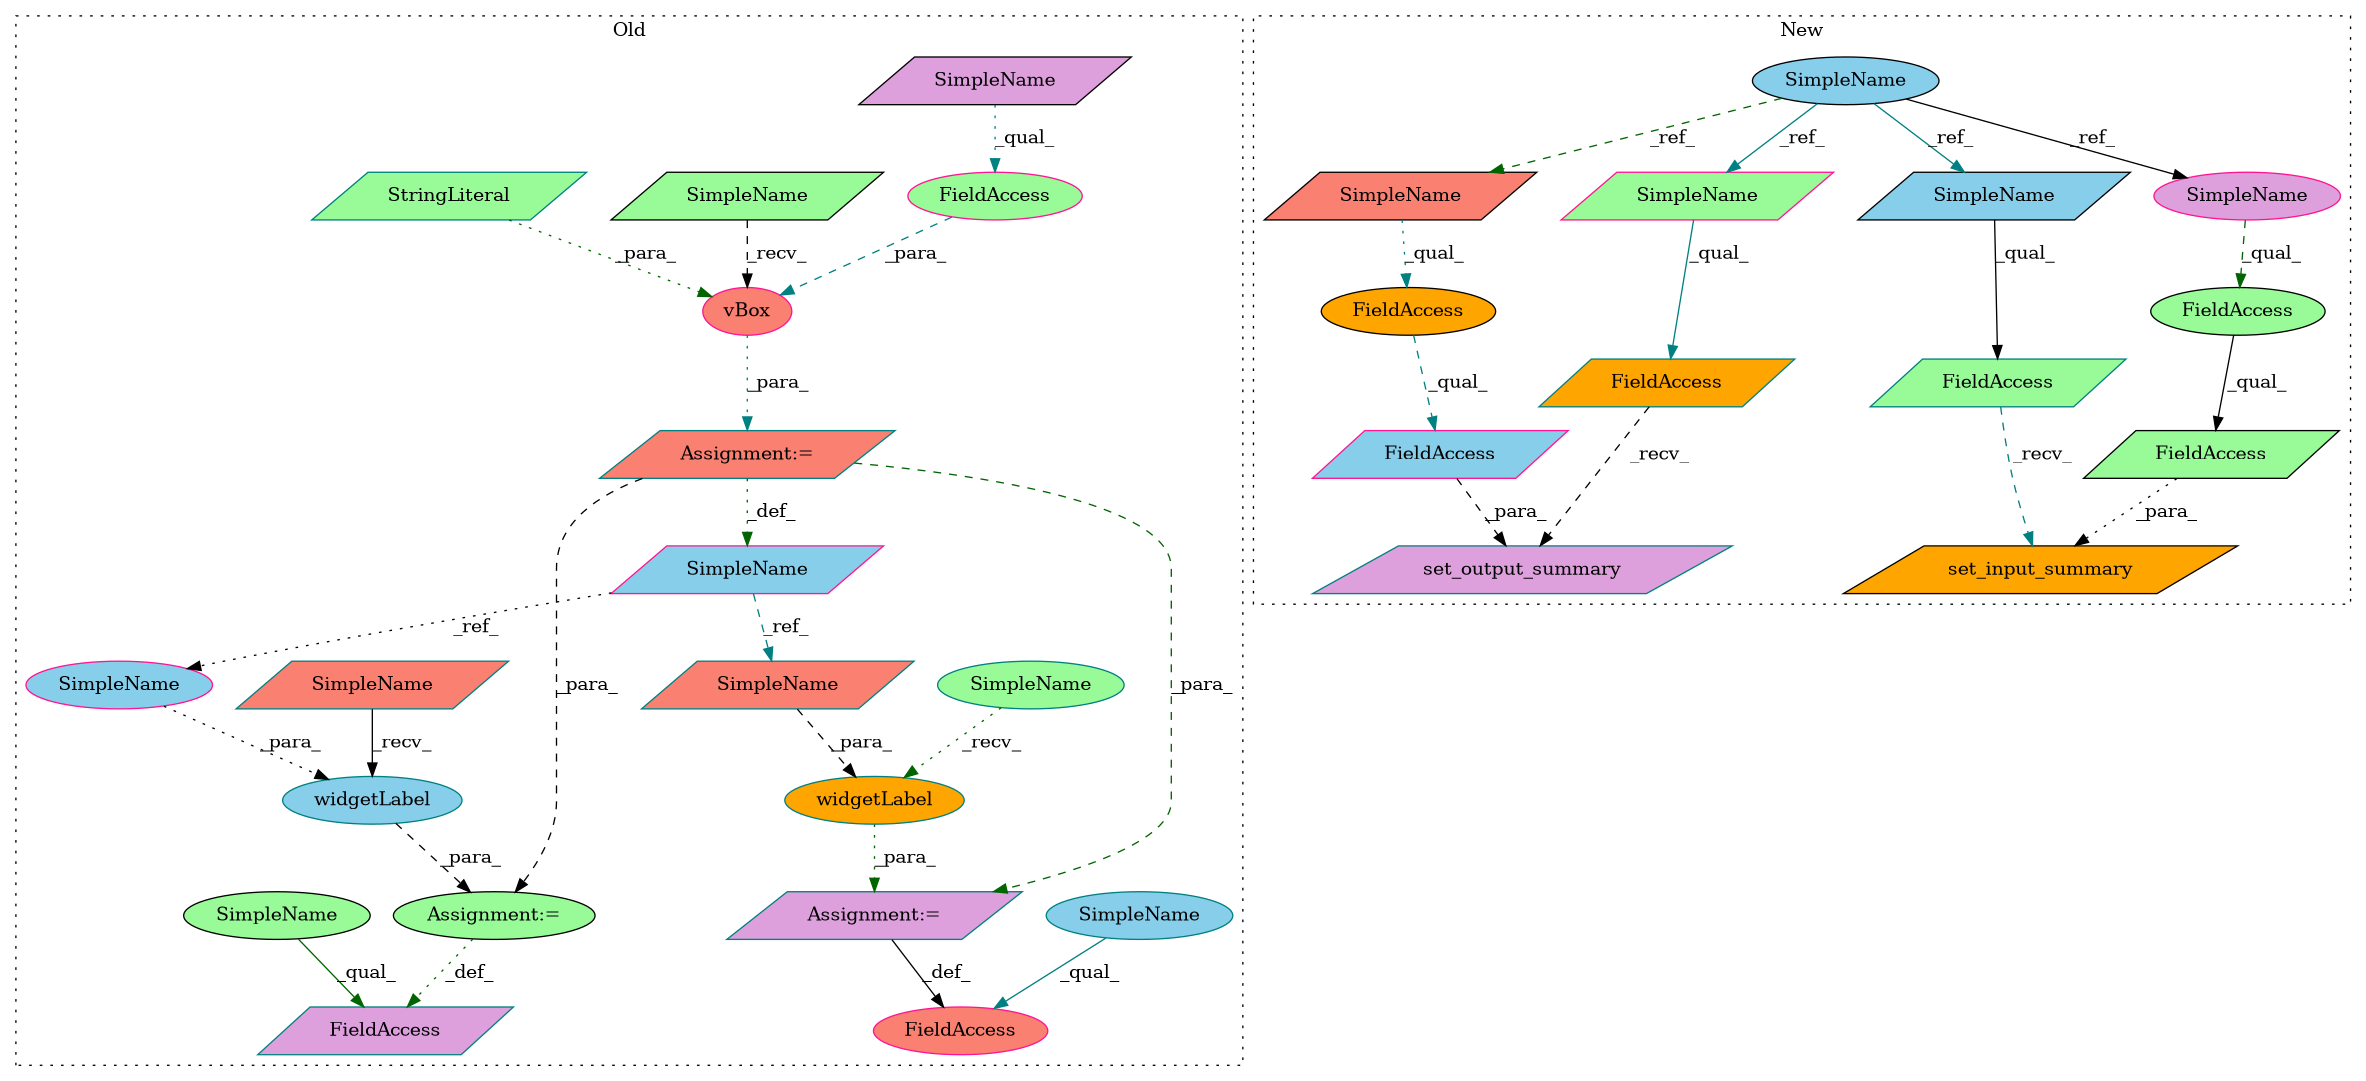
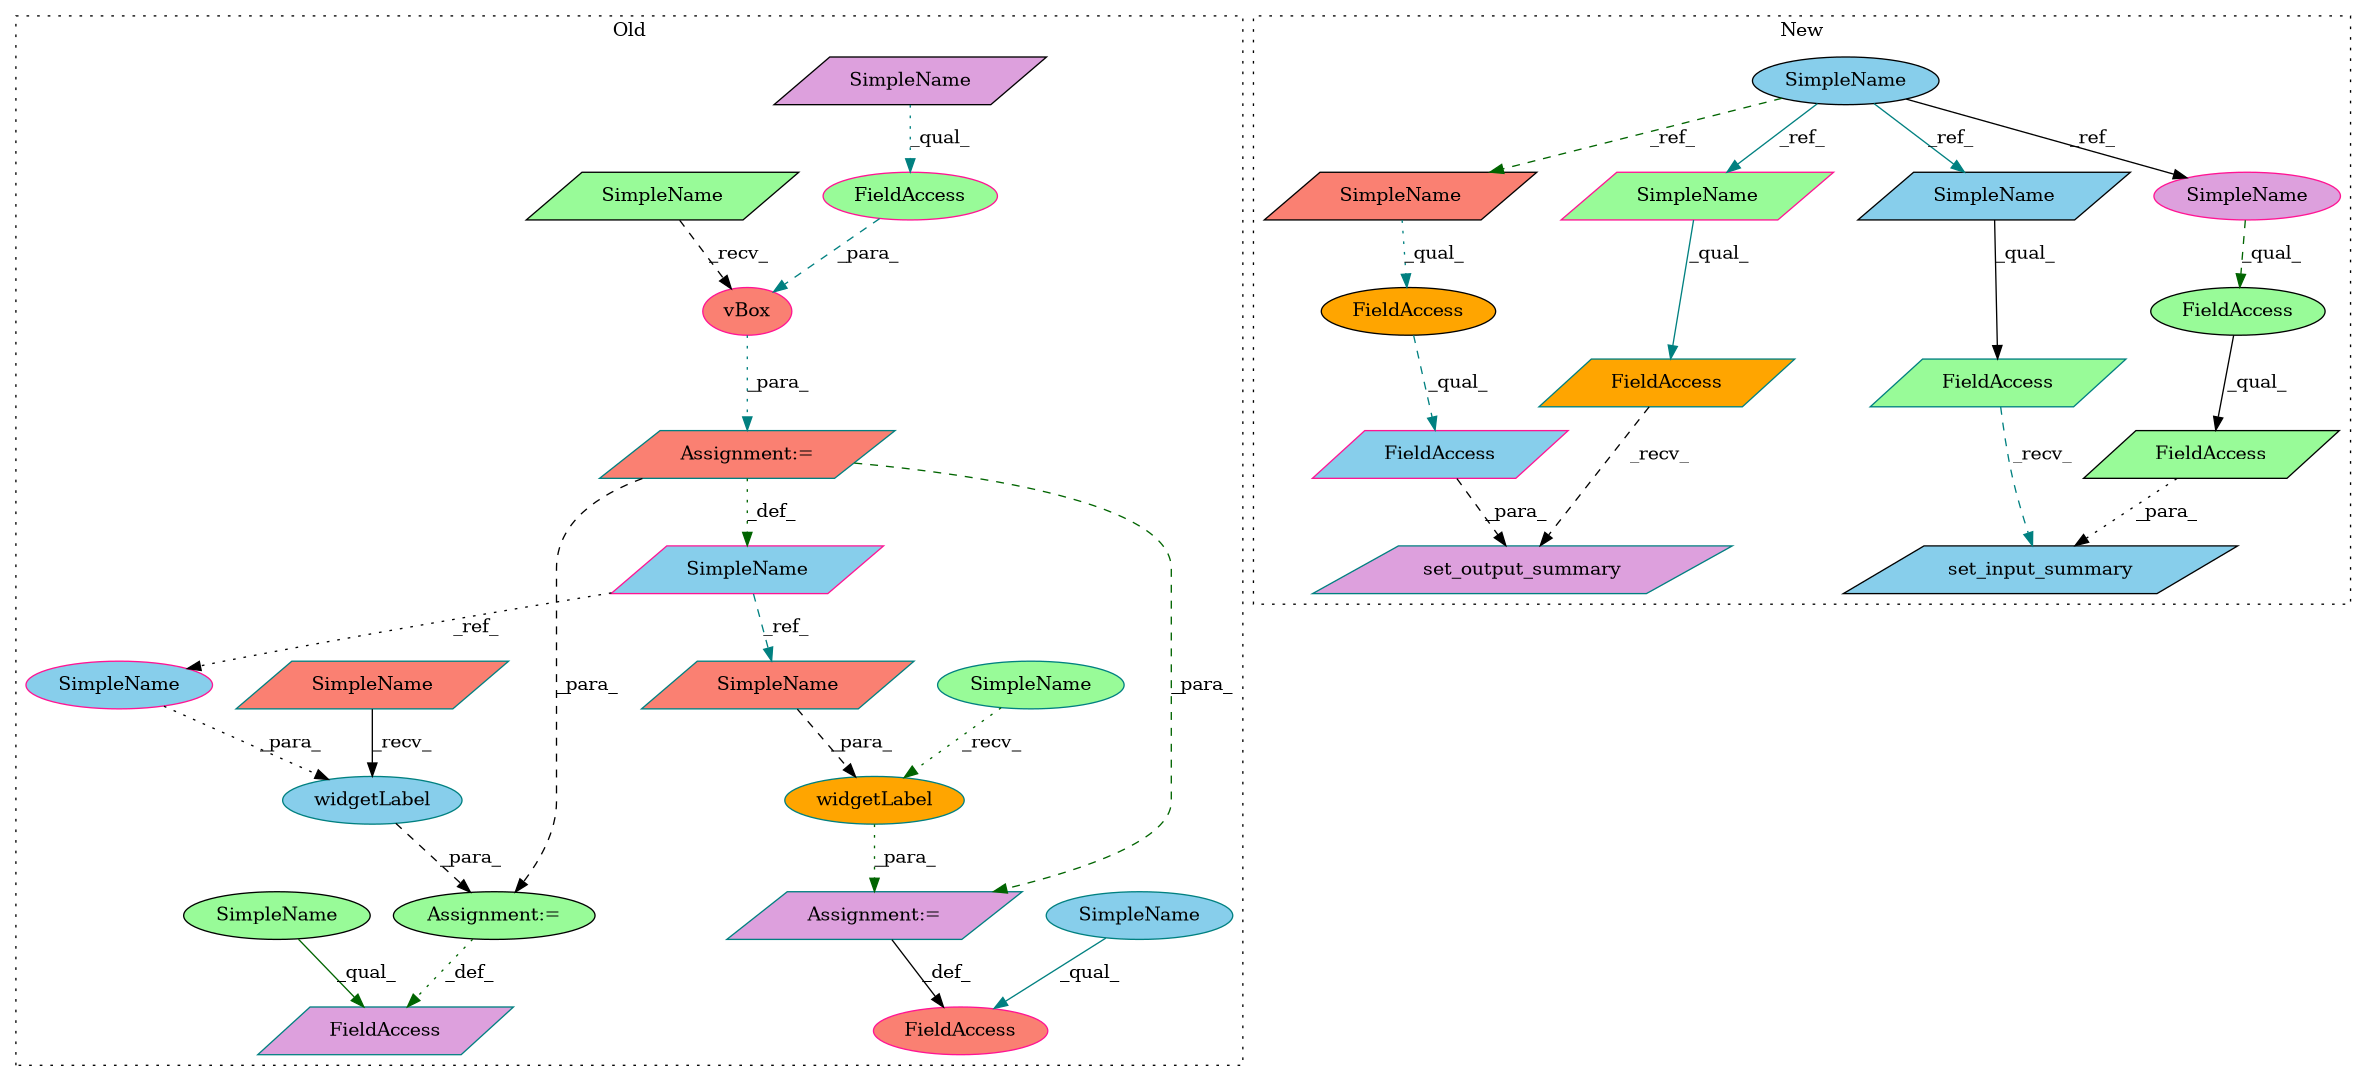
node "StringLiteral": removed
node "set_input_summary": fillcolor orange -> skyblue
